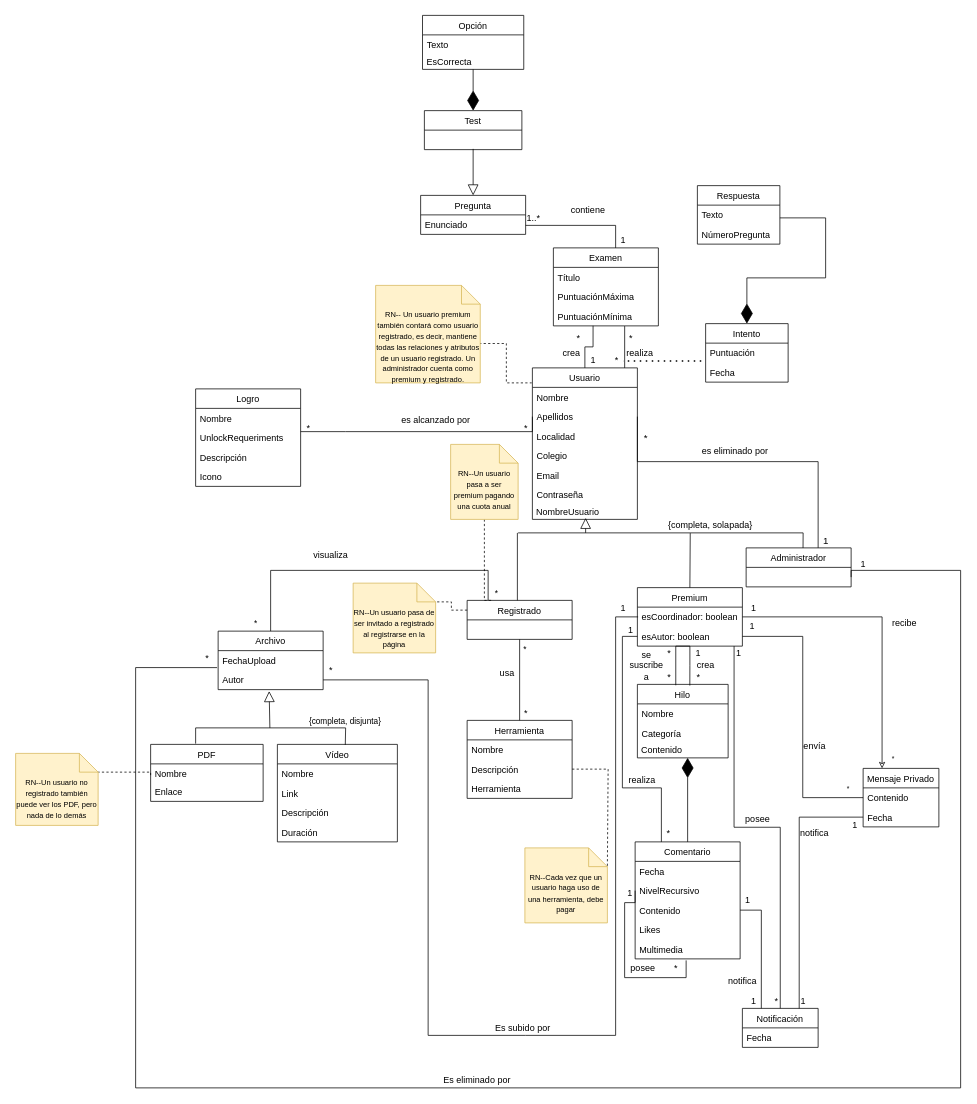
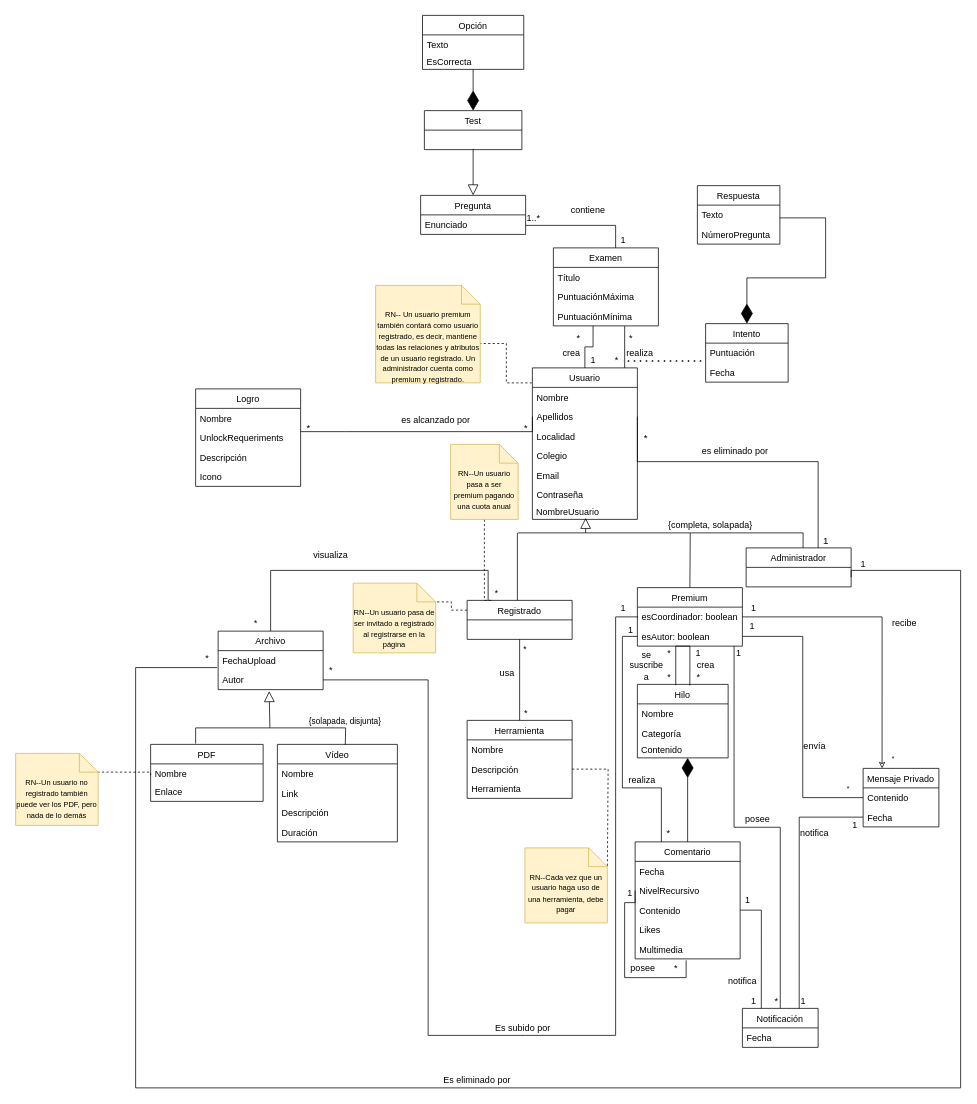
node "{completa, disjunta}": label "{completa, disjunta}" -> "{solapada, disjunta}"
